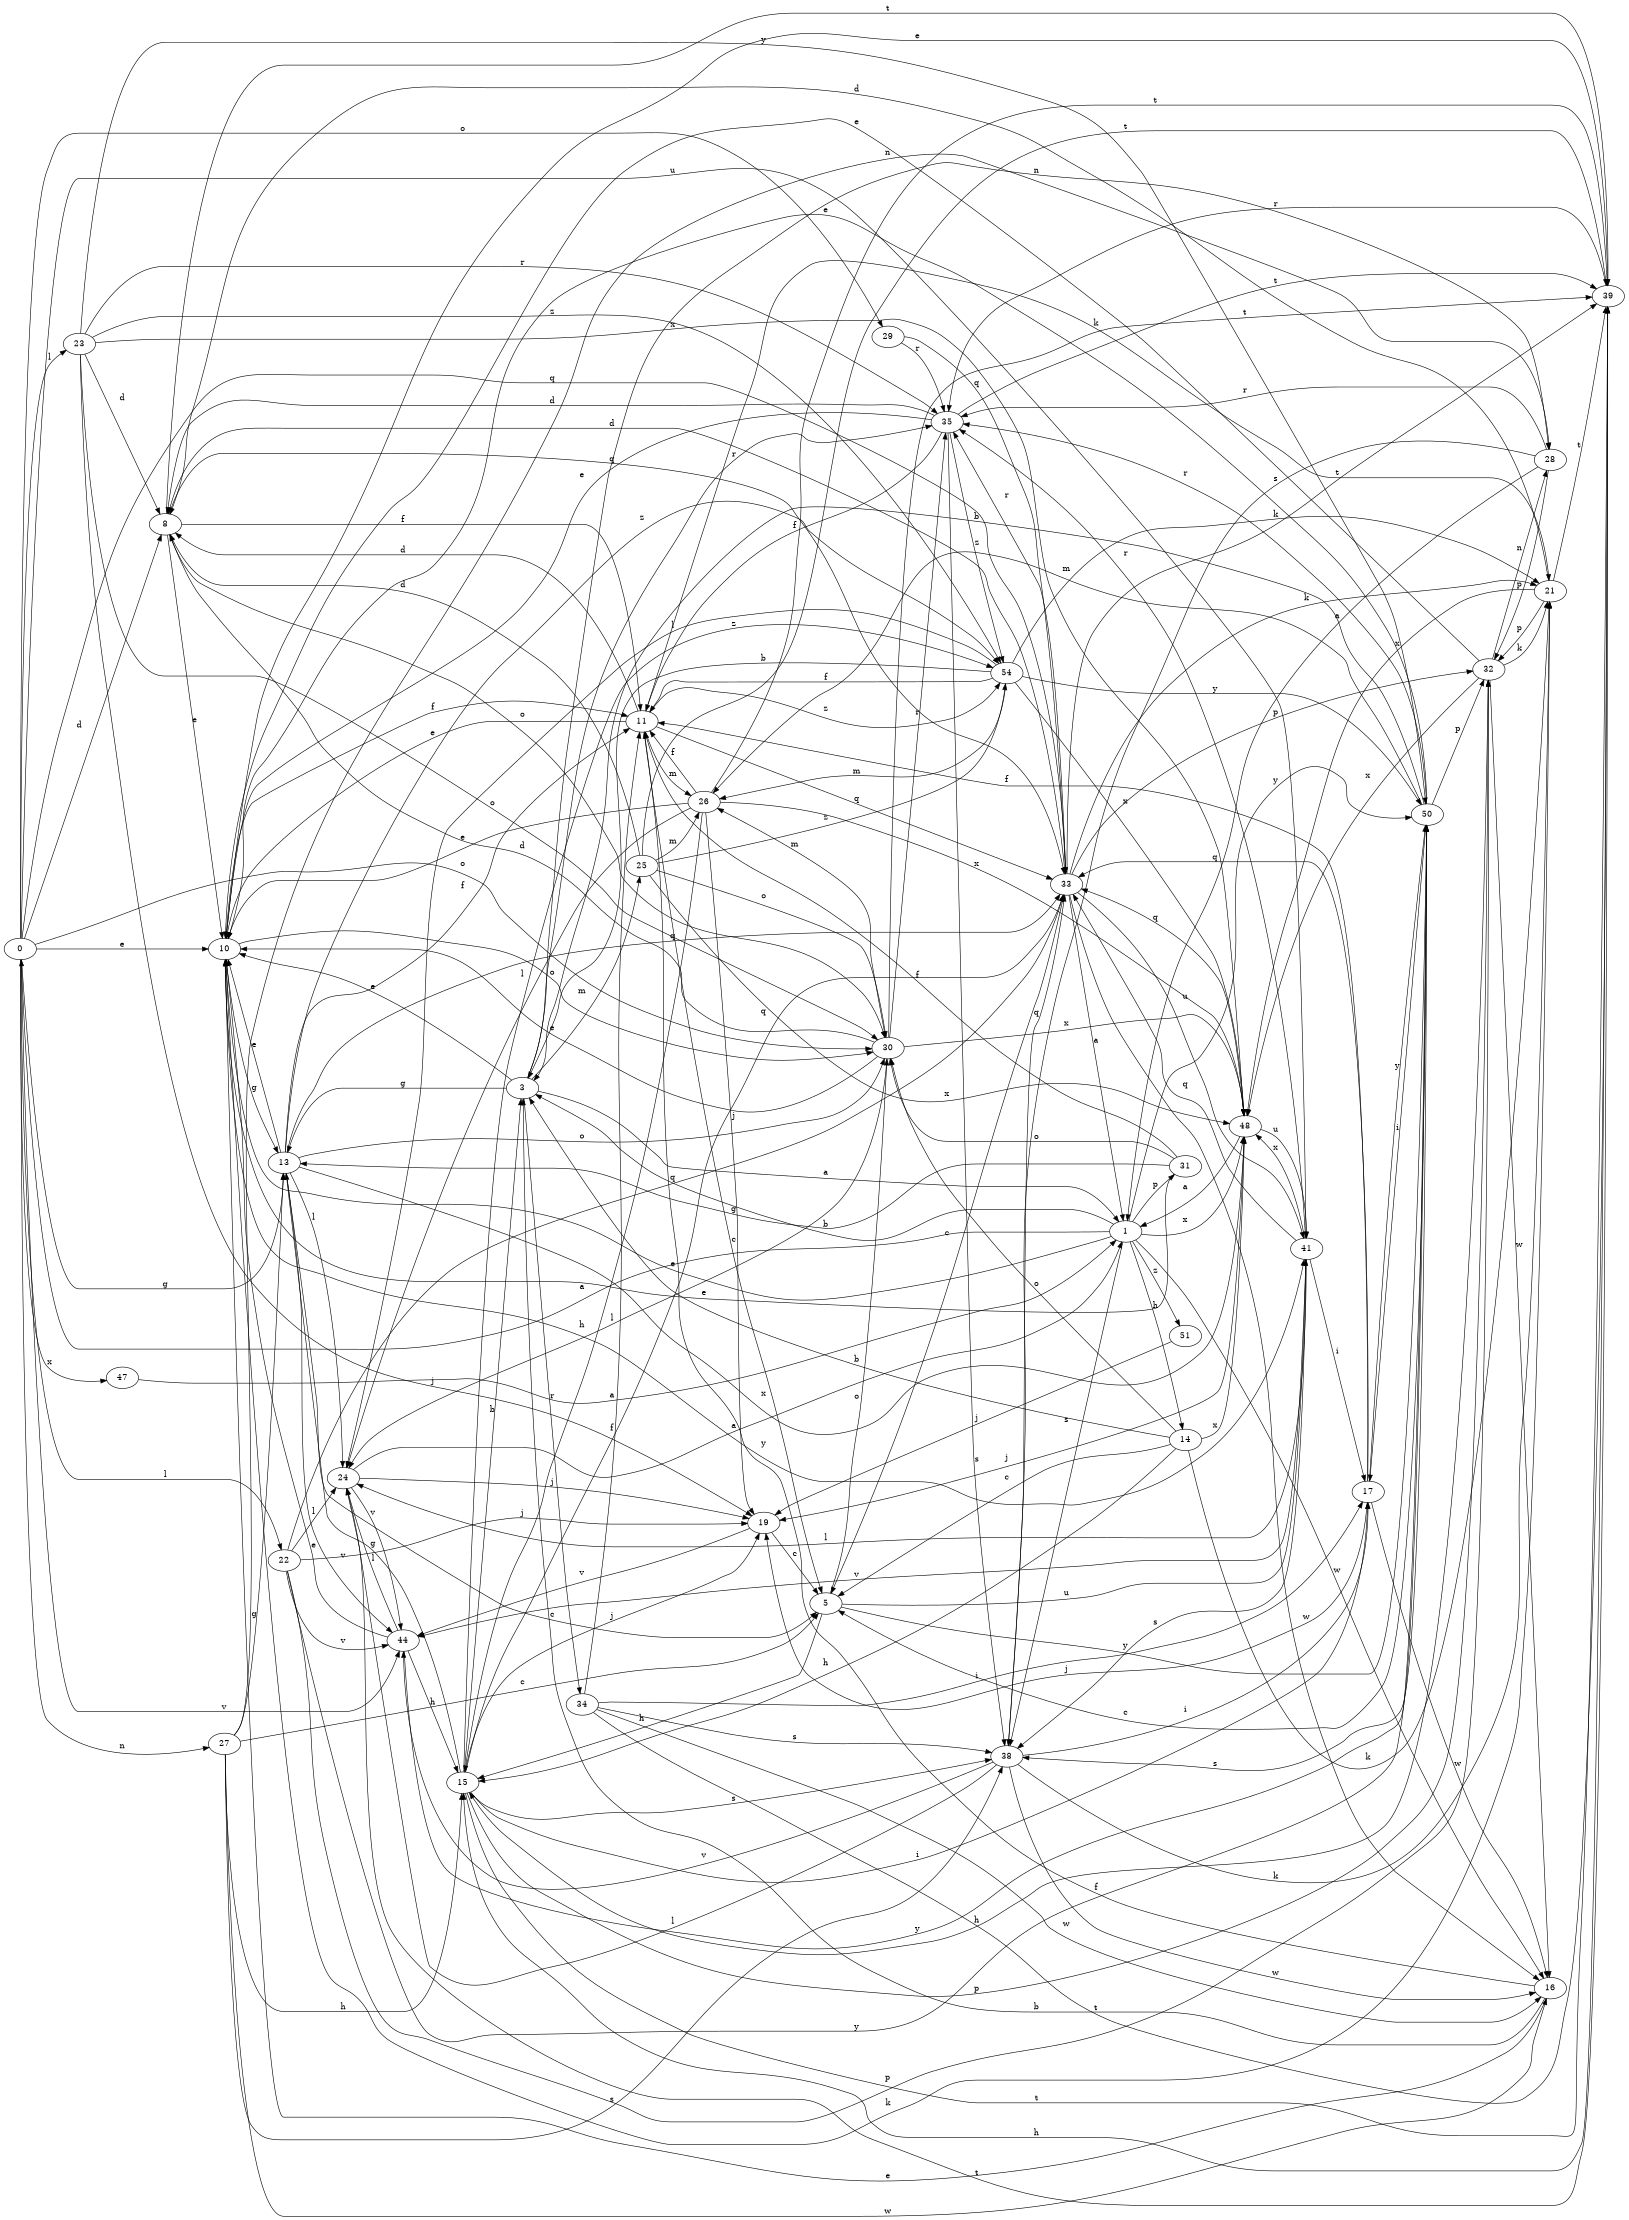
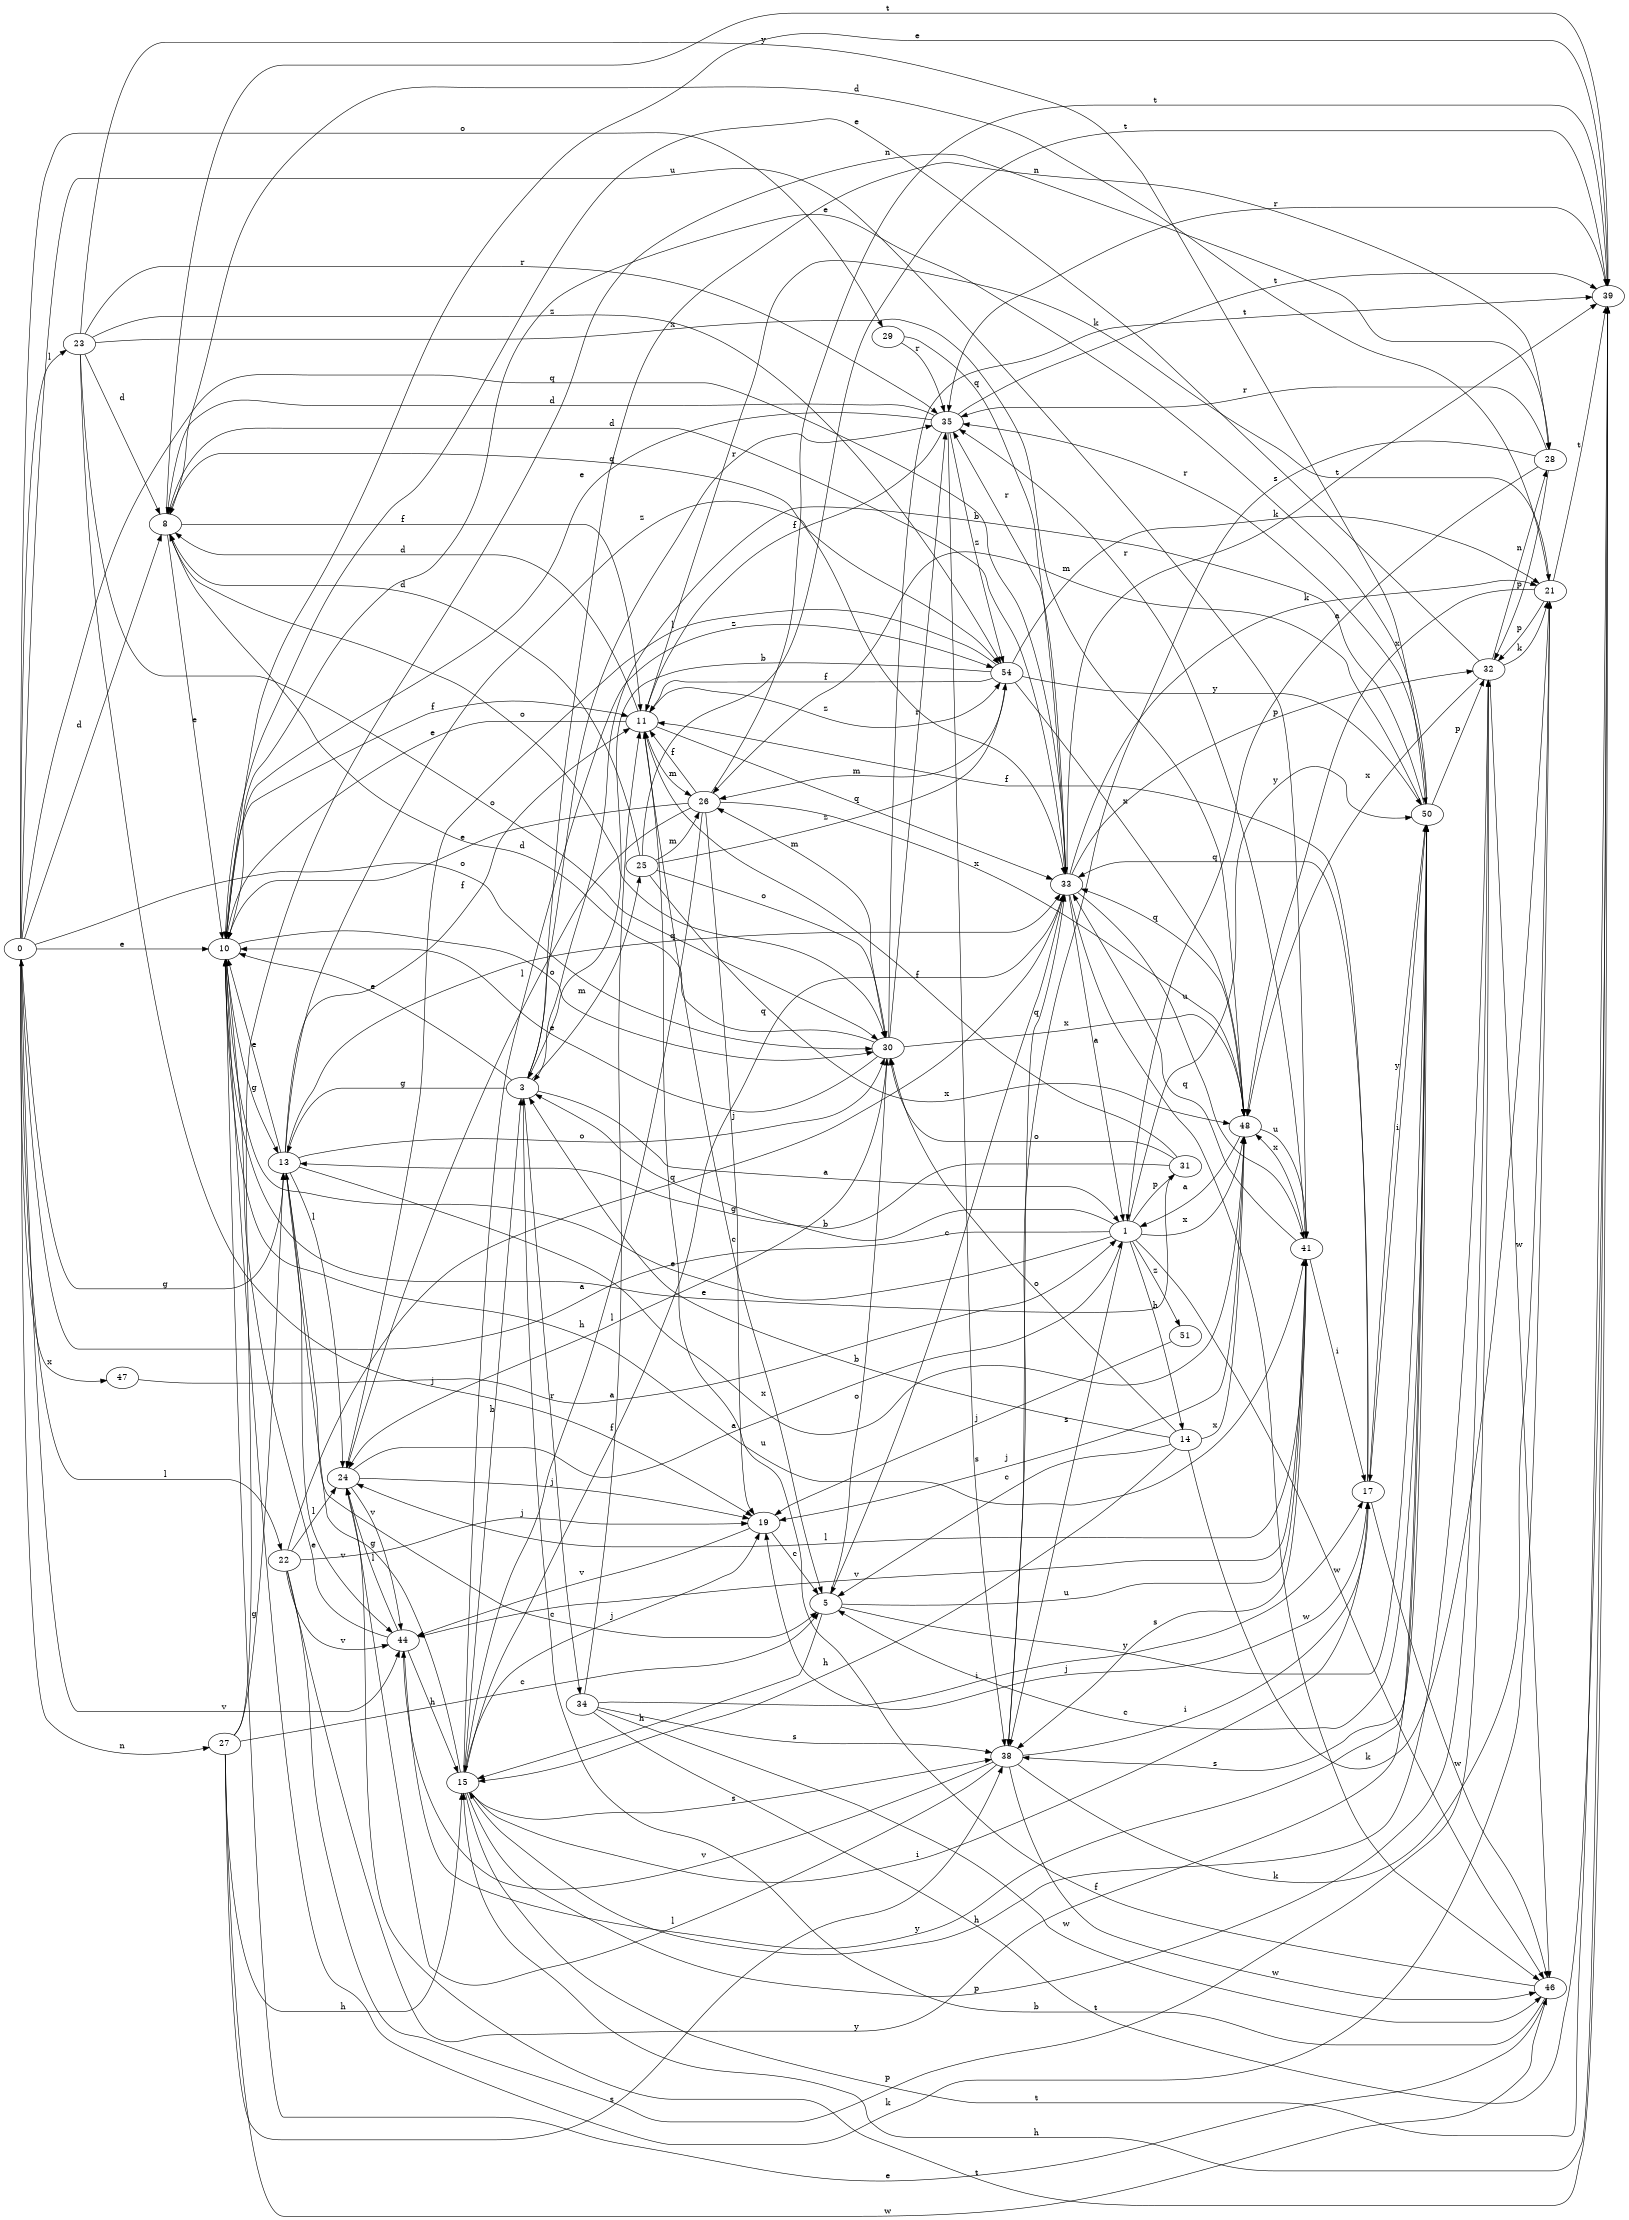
edge "10" -> "41": label "y" -> "u"
node "16": label "16" -> "46"
